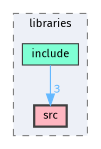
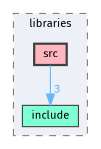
edge "include" -> "src": reversed
